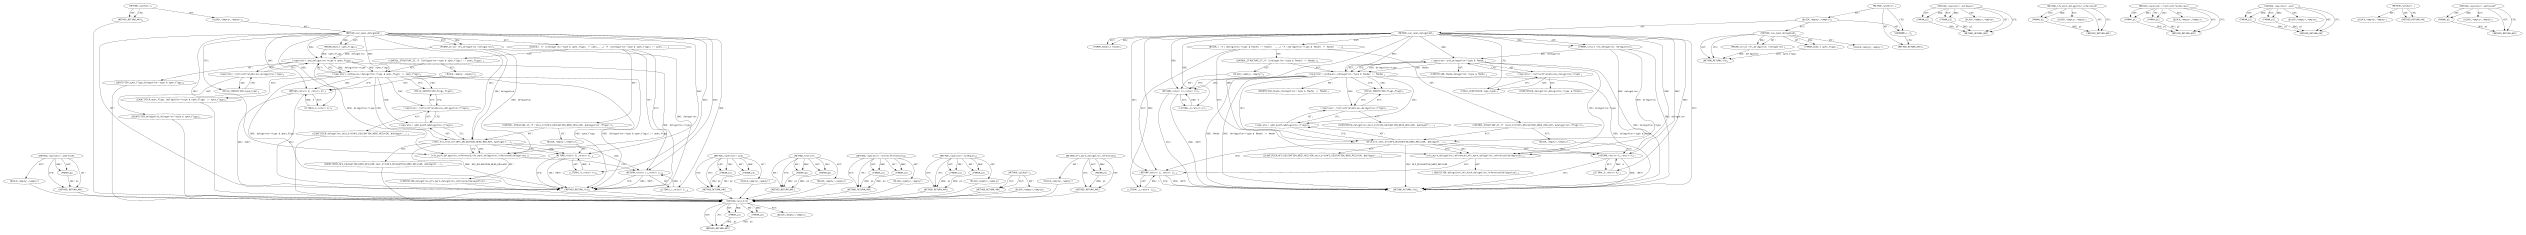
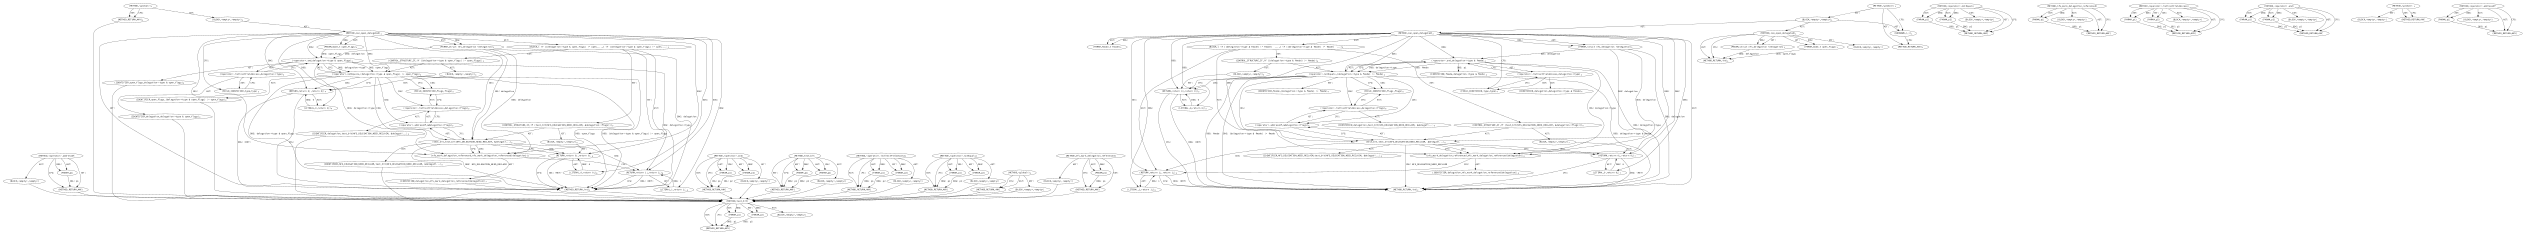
edge "(<operator>.and,delegation->type & fmode)" -> "(IDENTIFIER,fmode,delegation->type & fmode)": label "AST: " -> "DDG: p1"
